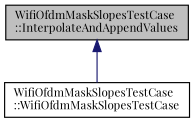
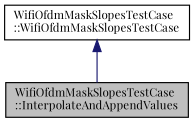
edge "WifiOfdmMaskSlopesTestCase ::WifiOfdmMaskSlopesTestCase" -> "WifiOfdmMaskSlopesTestCase ::InterpolateAndAppendValues": reversed
